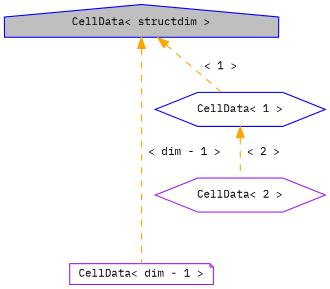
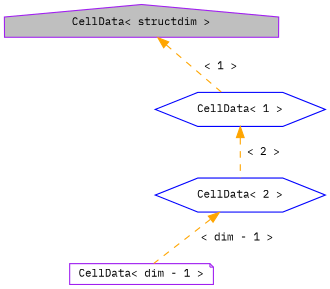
node "CellData< structdim >": color blue -> purple
edge "CellData< dim - 1 >" -> "CellData< structdim >": now "CellData< dim - 1 >" -> "CellData< 2 >"
node "CellData< 2 >": color purple -> blue
